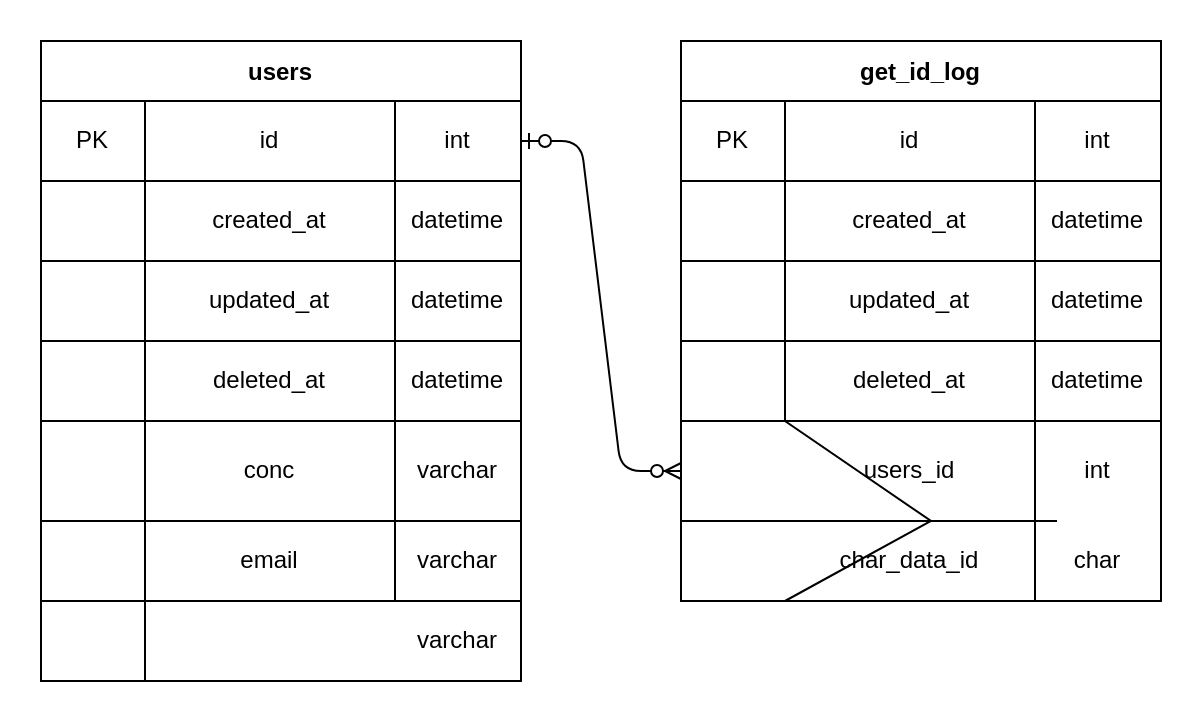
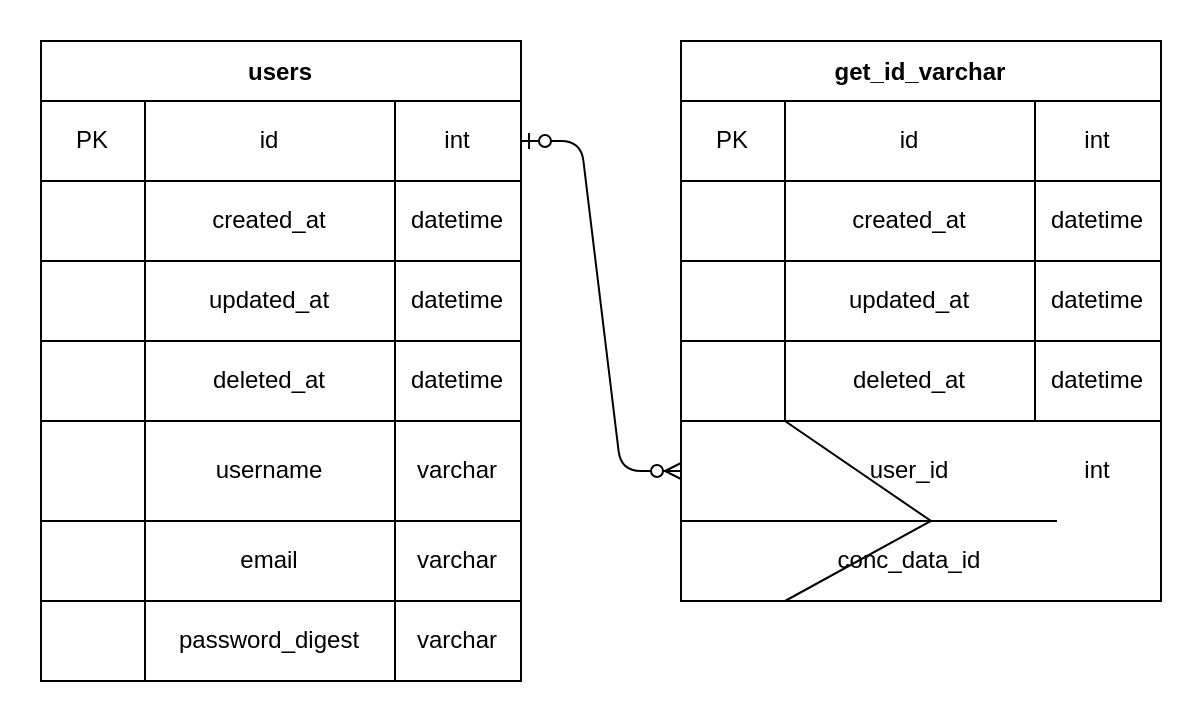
node "get_id_log": label "get_id_log" -> "get_id_varchar"
node "conc": label "conc" -> "username"
node "users_id": label "users_id" -> "user_id"
node "char_data_id": label "char_data_id" -> "conc_data_id"
node "char": removed
node "password_digest": added
